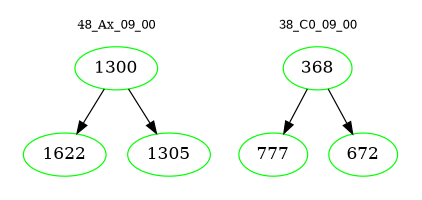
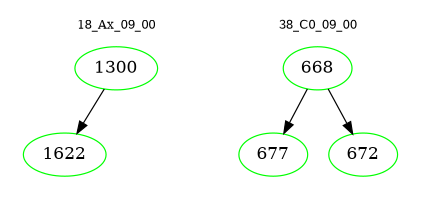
cluster "48_Ax_09_00": label "48_Ax_09_00" -> "18_Ax_09_00"
node "368": label "368" -> "668"
node "1305": removed
node "777": label "777" -> "677"
